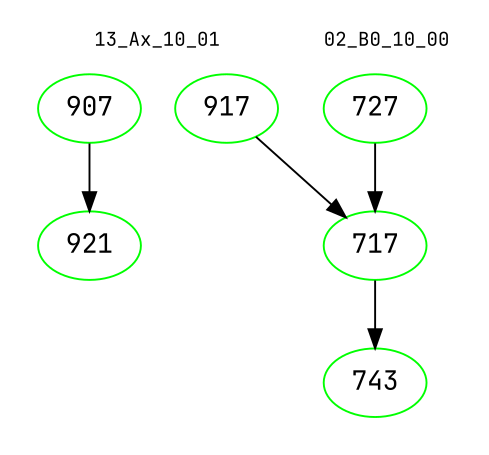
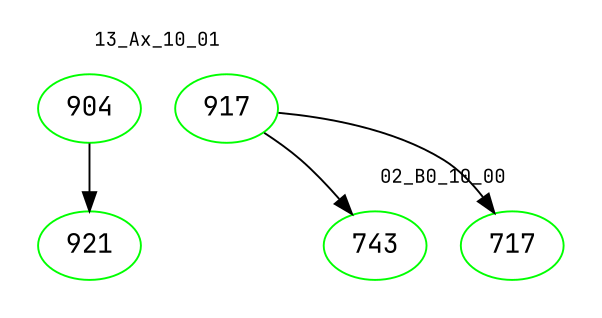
node "907": label "907" -> "904"
node "727": removed
edge "717" -> "743": now "917" -> "743"
